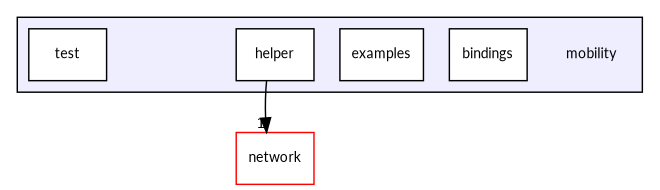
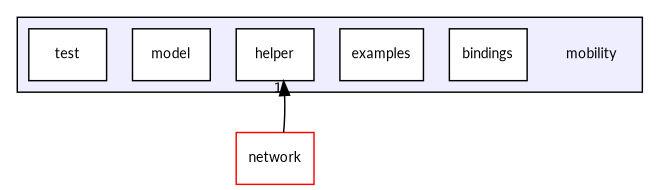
node "model": added
edge "helper" -> "network": reversed
